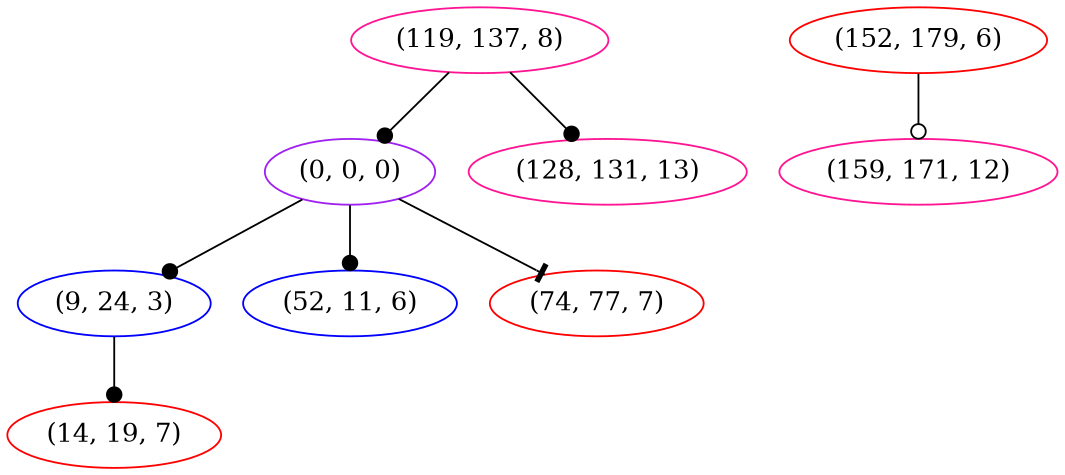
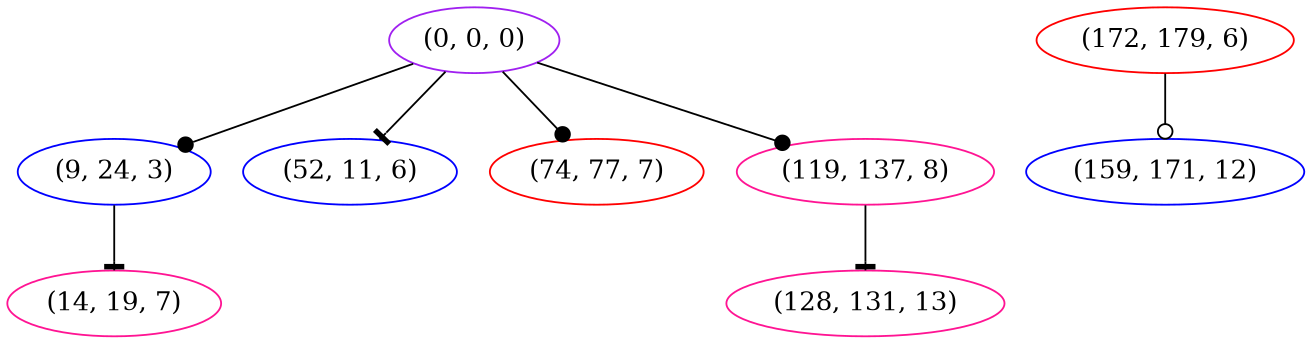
node "(152, 179, 6)": label "(152, 179, 6)" -> "(172, 179, 6)"
edge "(119, 137, 8)" -> "(128, 131, 13)": arrowhead dot -> tee
edge "(119, 137, 8)" -> "(0, 0, 0)": reversed
node "(159, 171, 12)": color deeppink -> blue
edge "(0, 0, 0)" -> "(52, 11, 6)": arrowhead dot -> tee
edge "(0, 0, 0)" -> "(74, 77, 7)": arrowhead tee -> dot
edge "(9, 24, 3)" -> "(14, 19, 7)": arrowhead dot -> tee
node "(14, 19, 7)": color red -> deeppink
